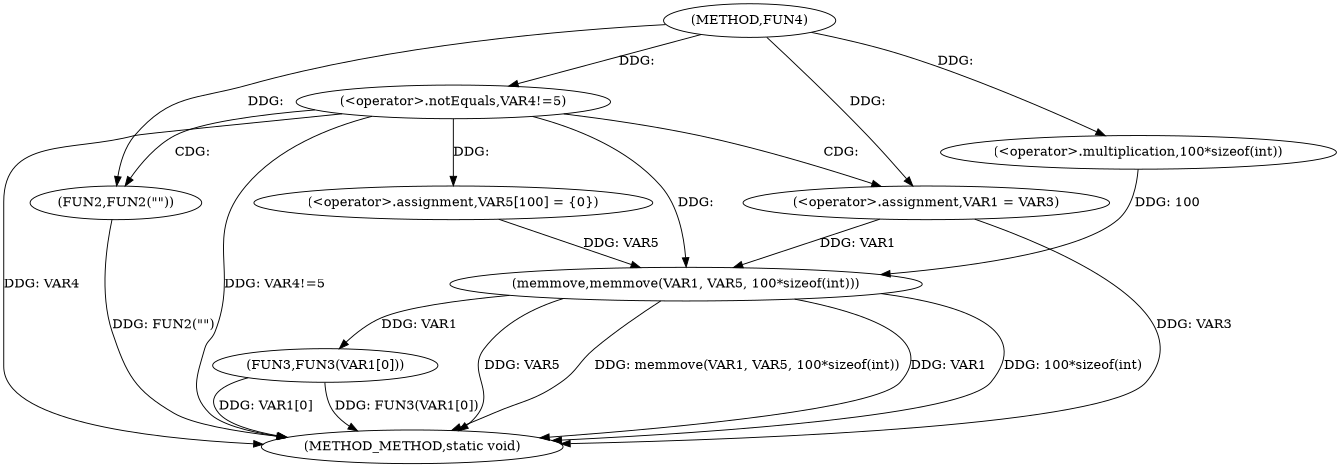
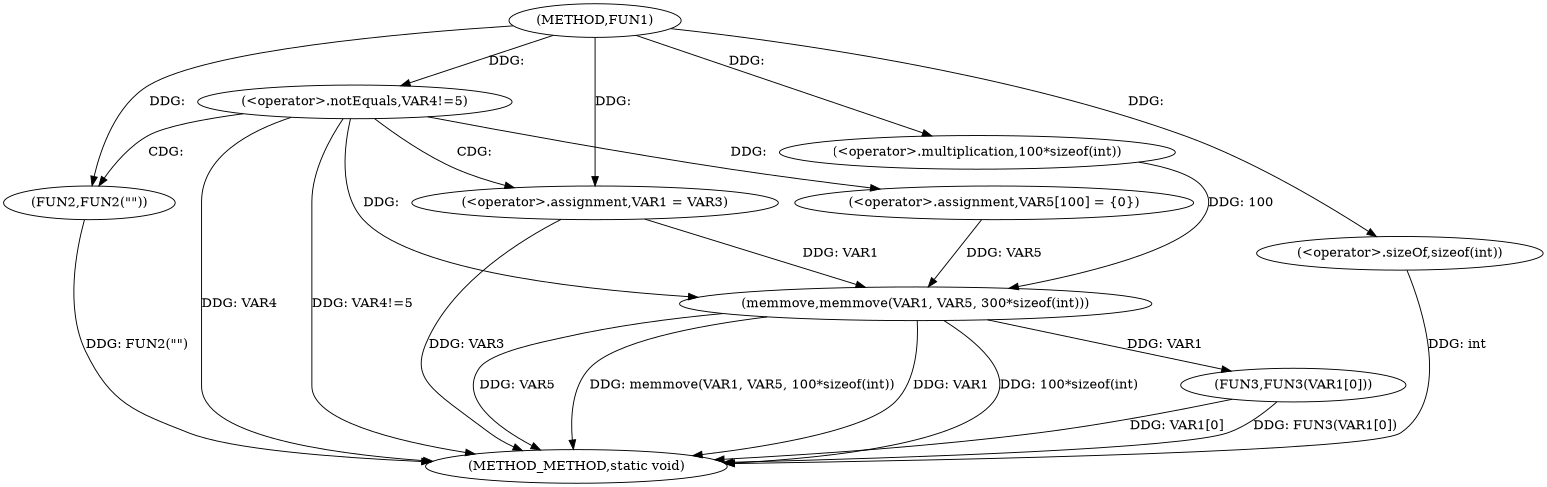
node "(METHOD,FUN4)": label "(METHOD,FUN4)" -> "(METHOD,FUN1)"
node "(<operator>.sizeOf,sizeof(int))": added
node "(memmove,memmove(VAR1, VAR5, 100*sizeof(int)))": label "(memmove,memmove(VAR1, VAR5, 100*sizeof(int)))" -> "(memmove,memmove(VAR1, VAR5, 300*sizeof(int)))"
